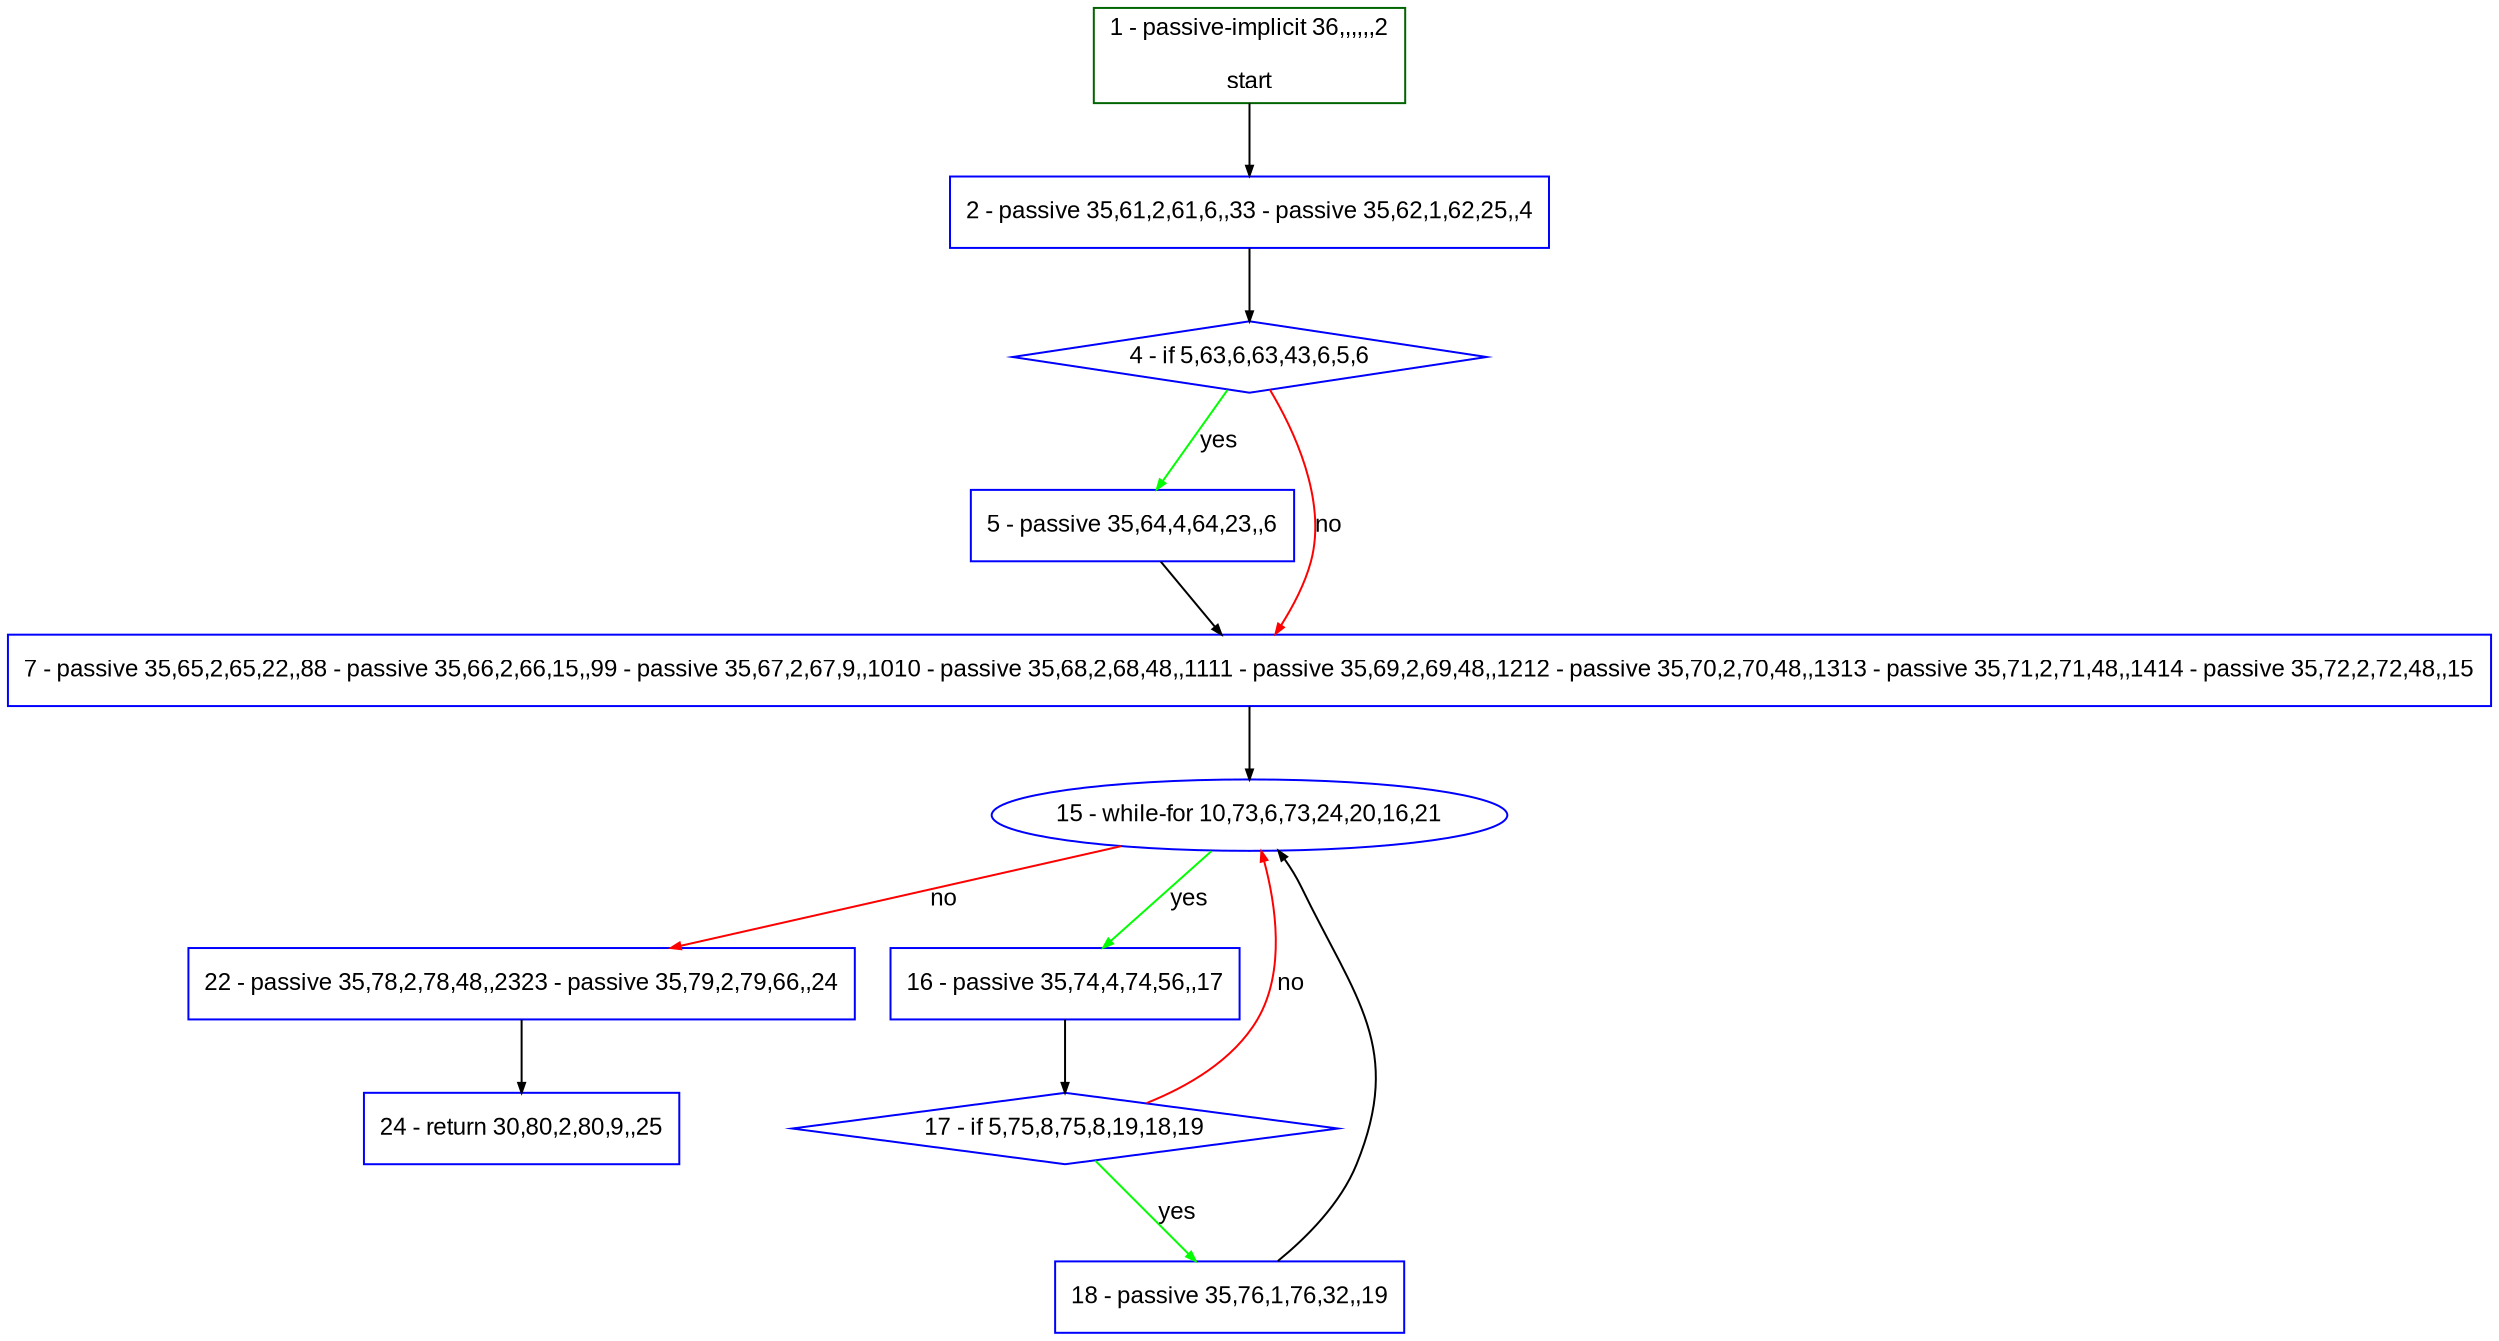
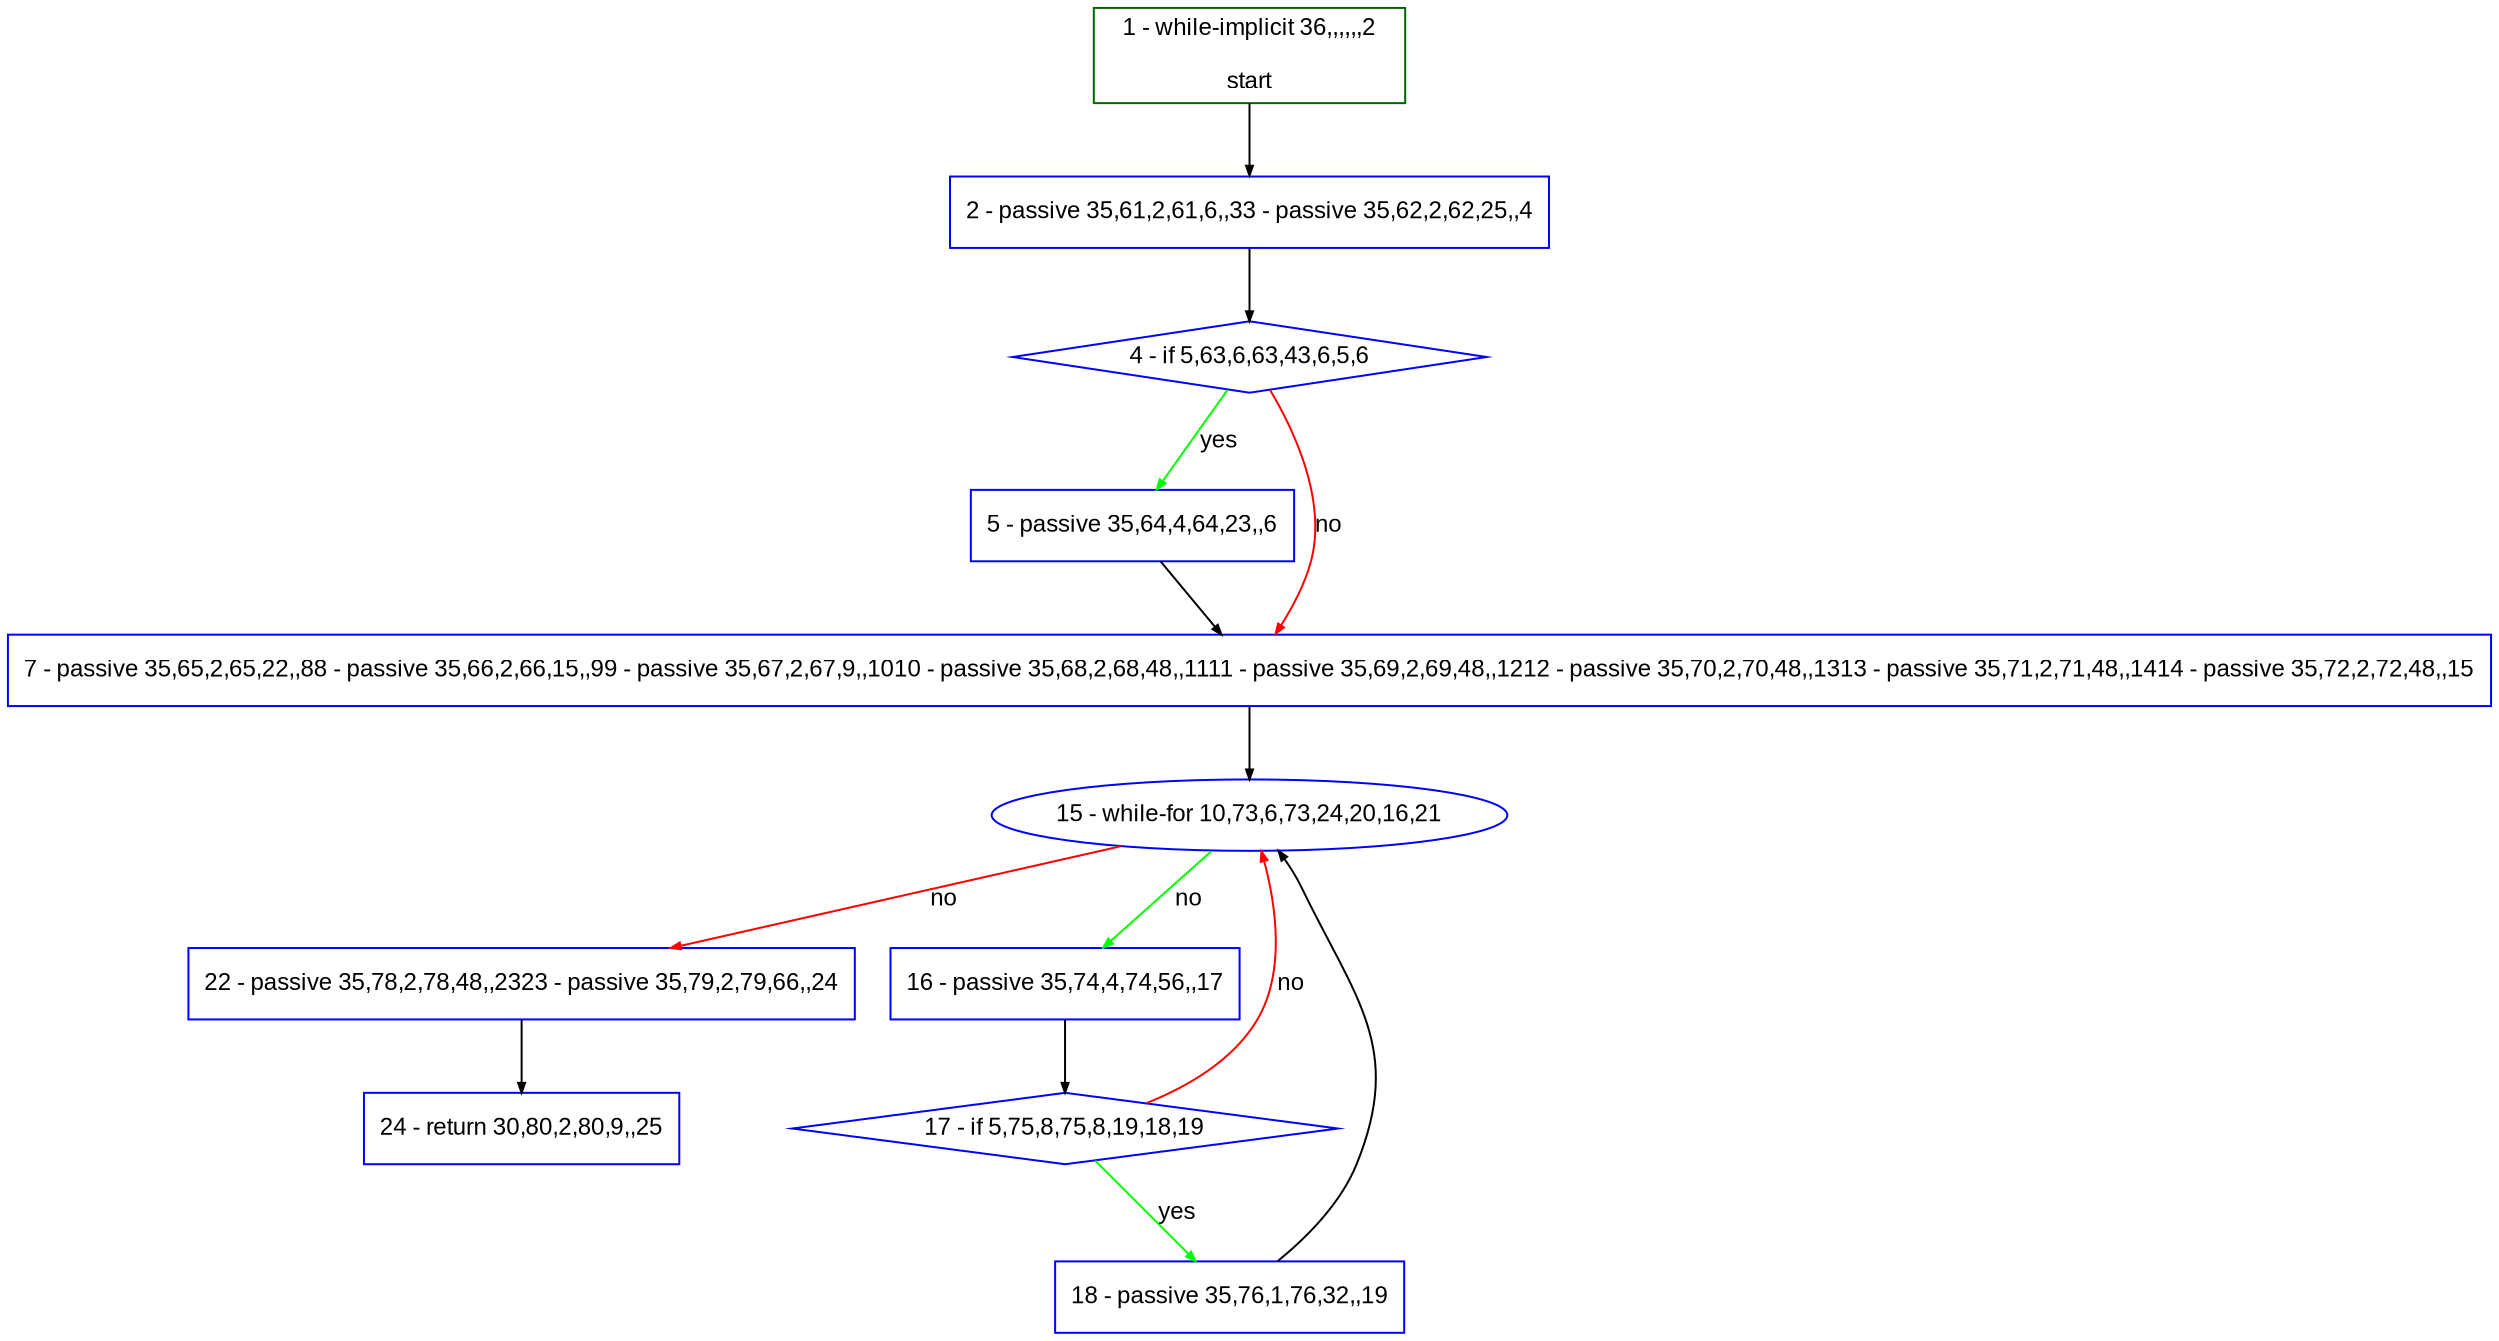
node "1 - passive-implicit 36,,,,,,2 start": label "1 - passive-implicit 36,,,,,,2 start" -> "1 - while-implicit 36,,,,,,2 start"
node "2 - passive 35,61,2,61,6,,33 - passive 35,62,1,62,25,,4": label "2 - passive 35,61,2,61,6,,33 - passive 35,62,1,62,25,,4" -> "2 - passive 35,61,2,61,6,,33 - passive 35,62,2,62,25,,4"
edge "15 - while-for 10,73,6,73,24,20,16,21" -> "16 - passive 35,74,4,74,56,,17": label "yes" -> "no"
